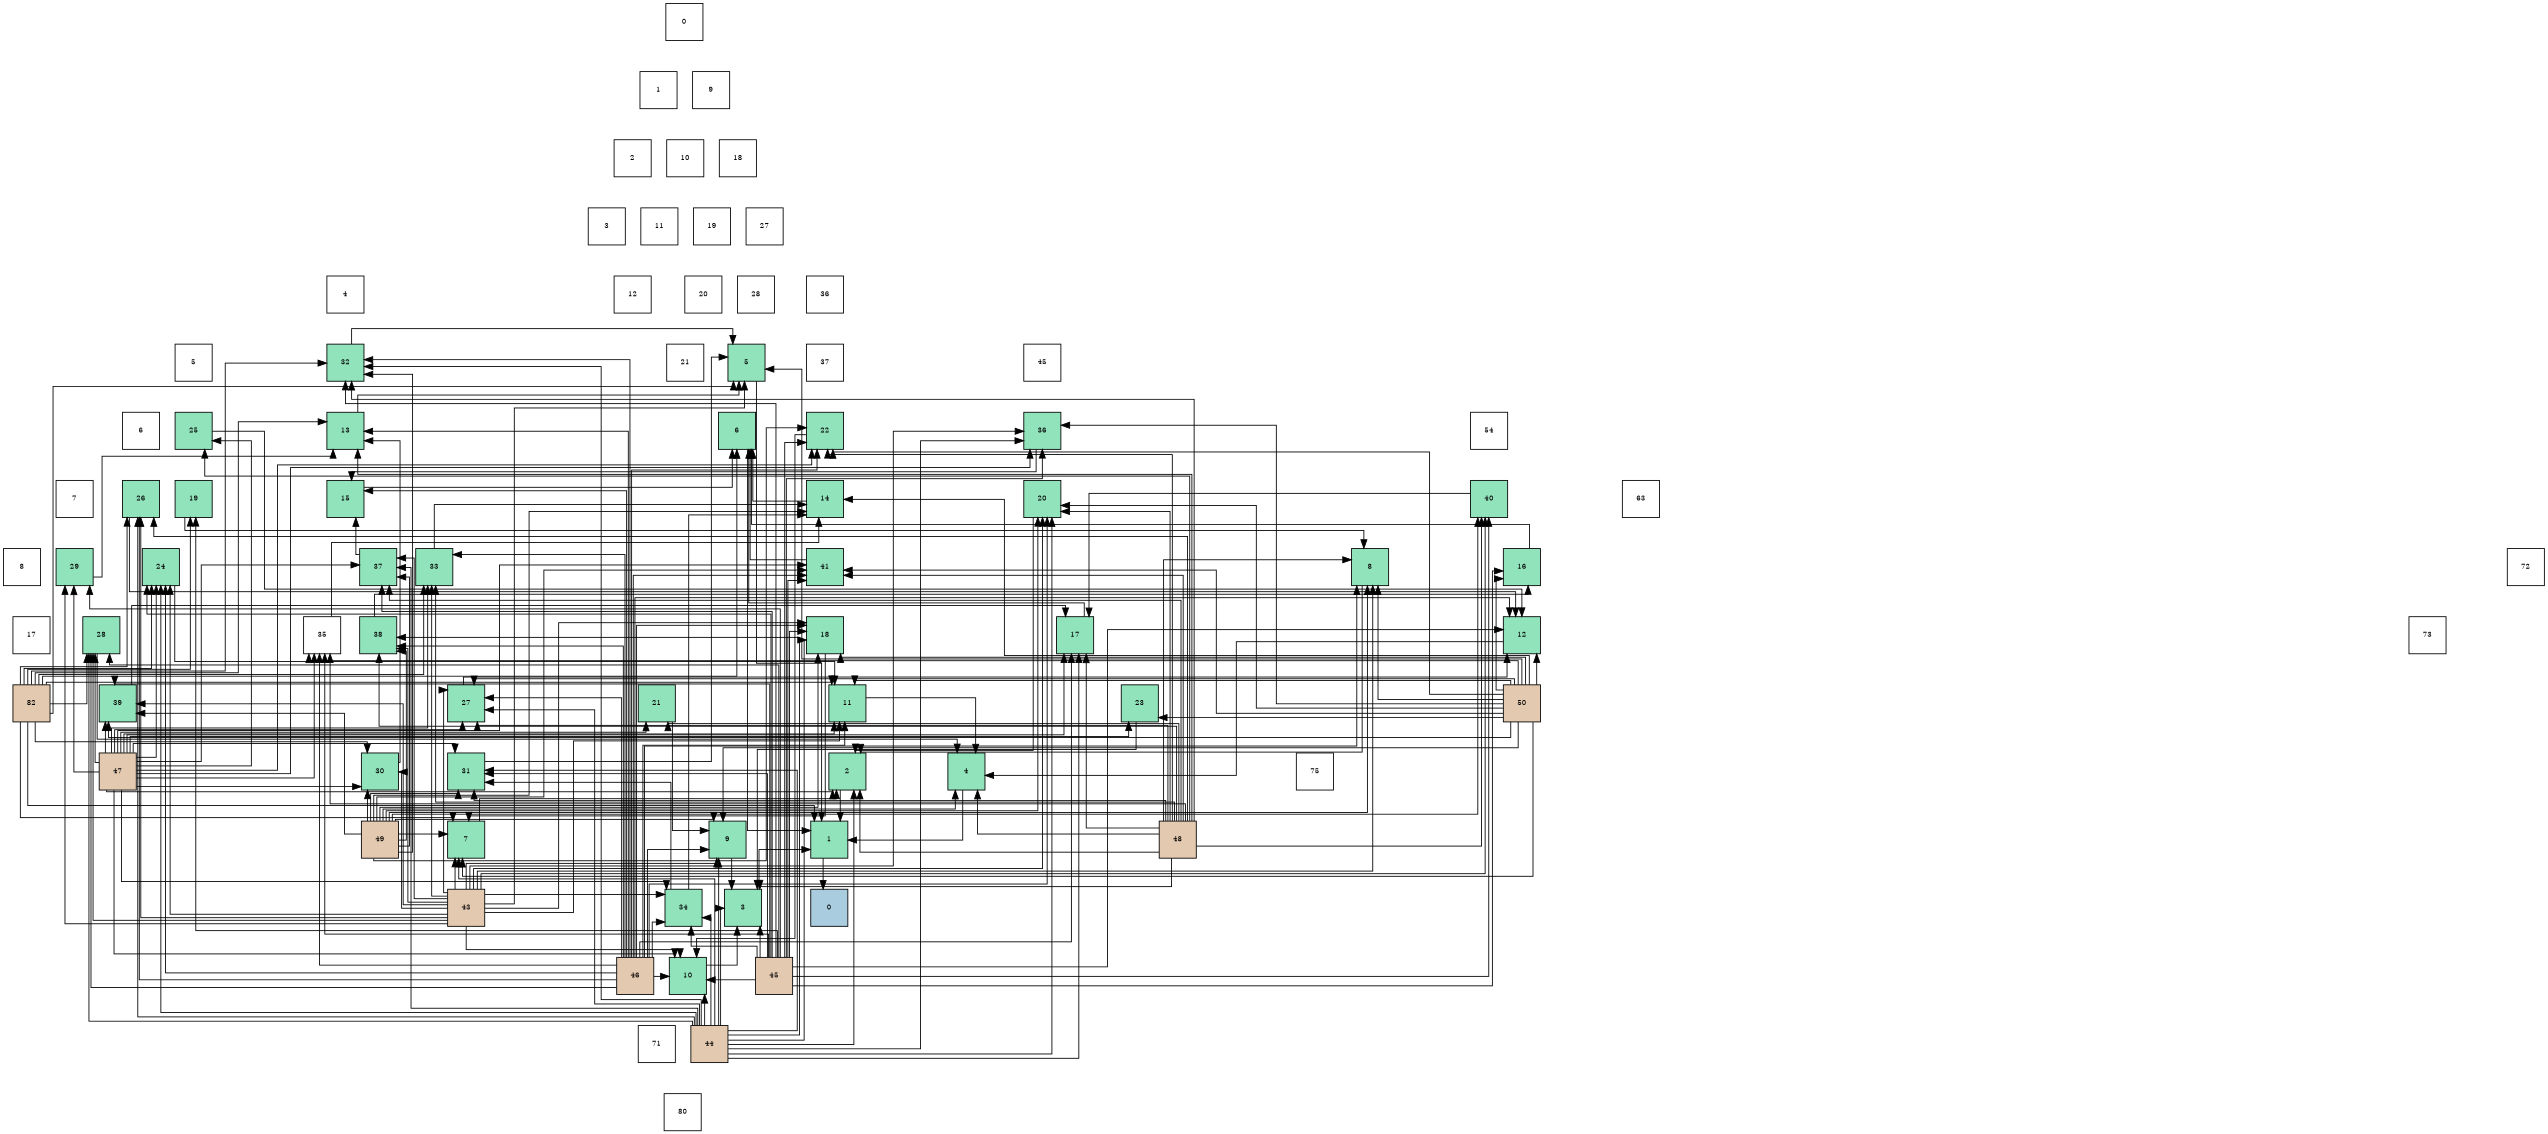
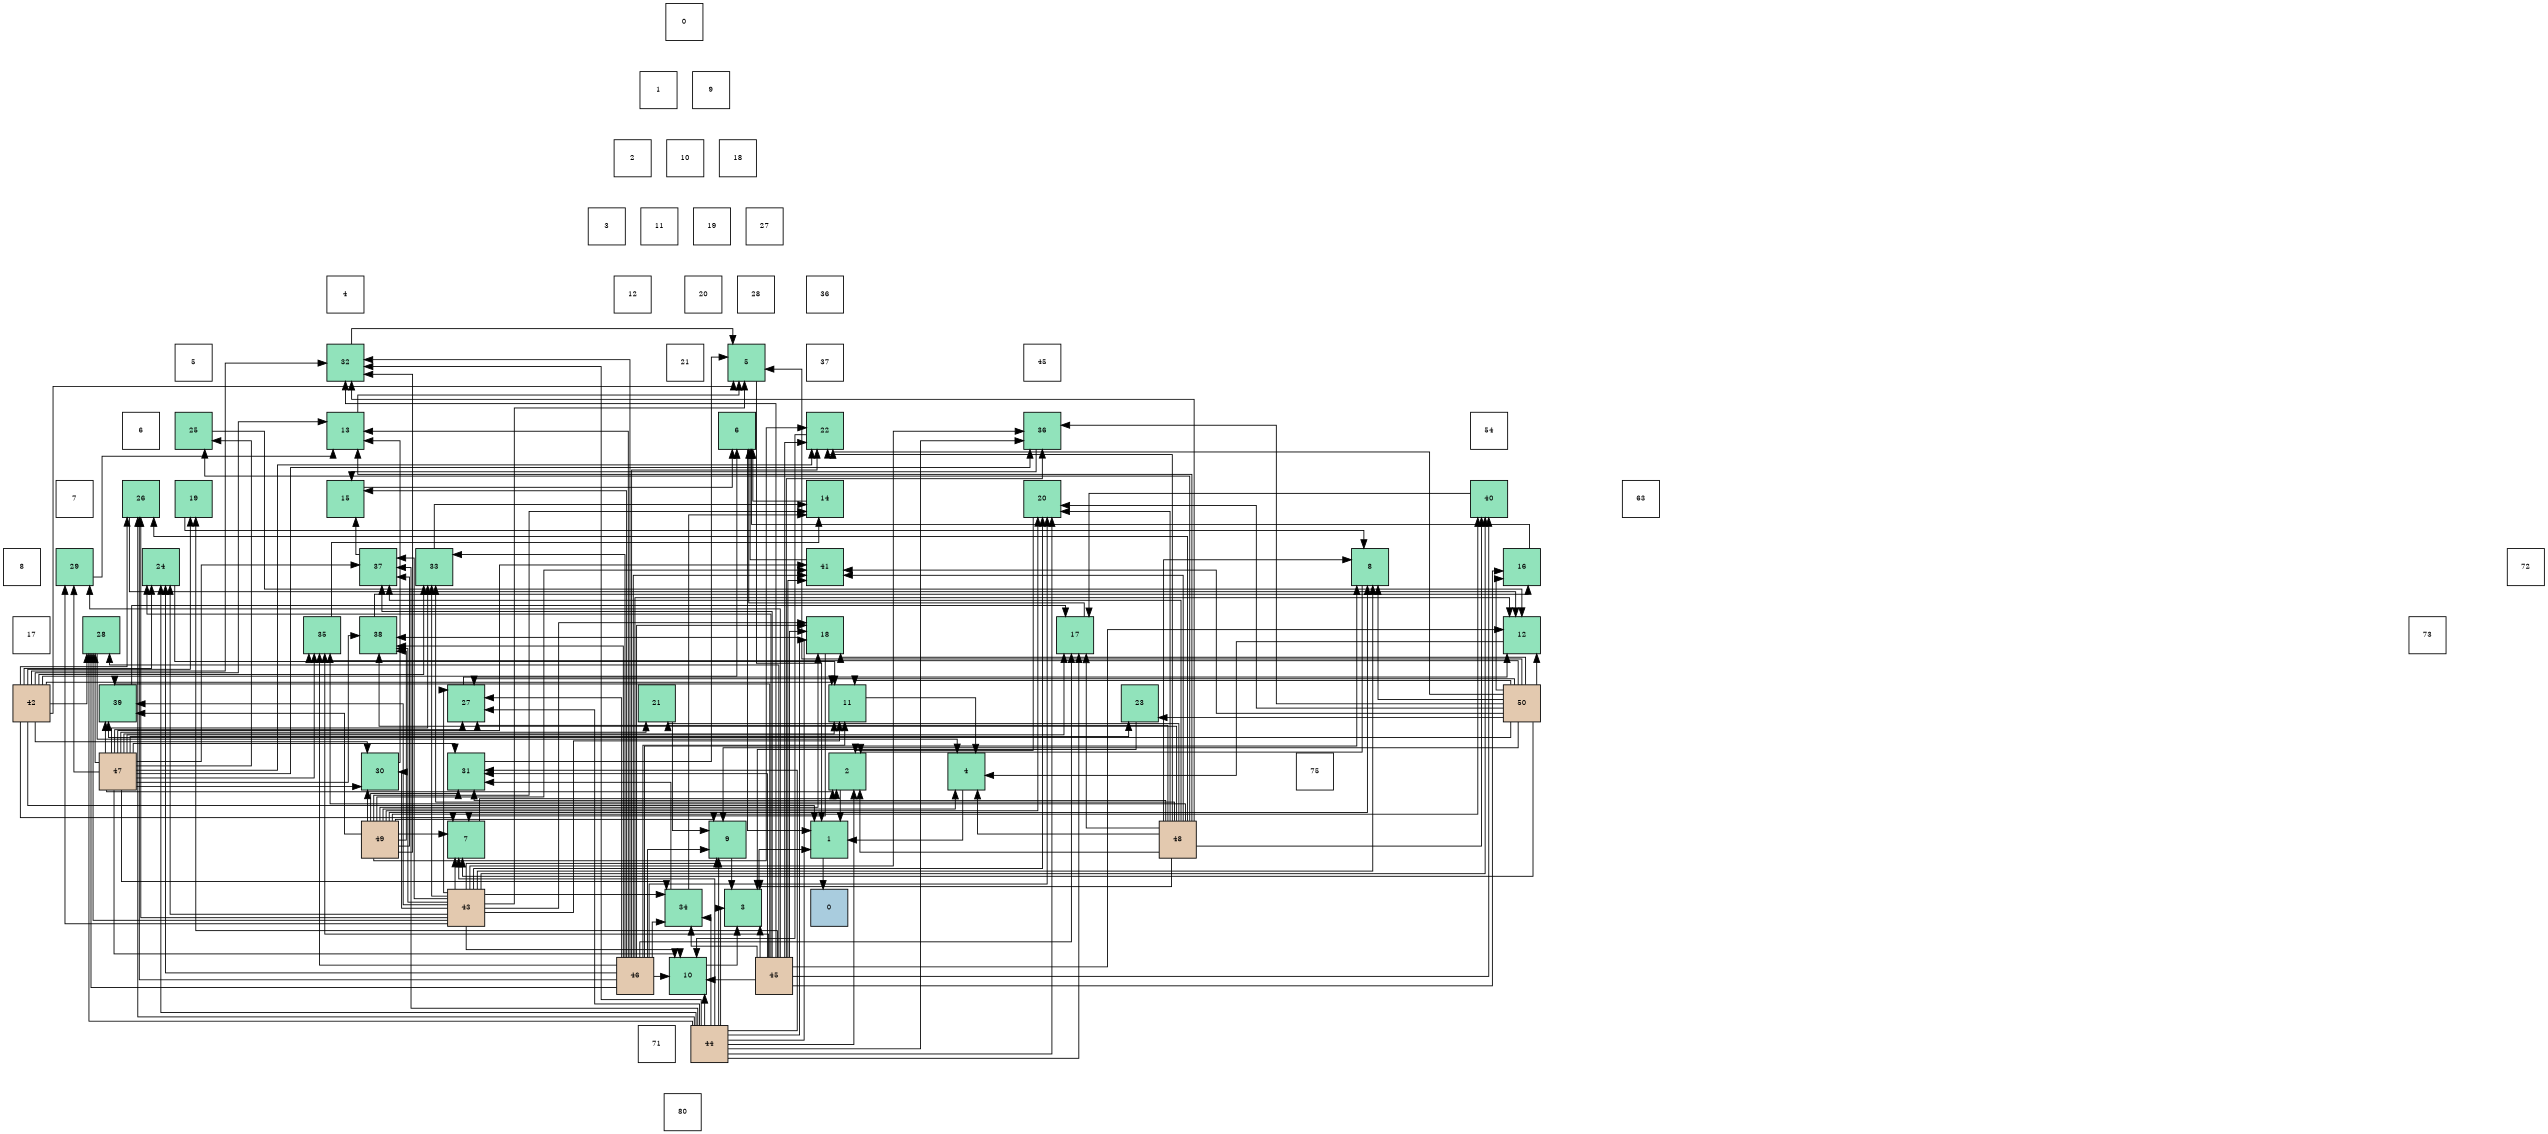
node "35": fillcolor #ffffff -> #91e3bb
edge "50" -> "14": removed
edge "47" -> "24": now "47" -> "38"
node "82": label "82" -> "42"
